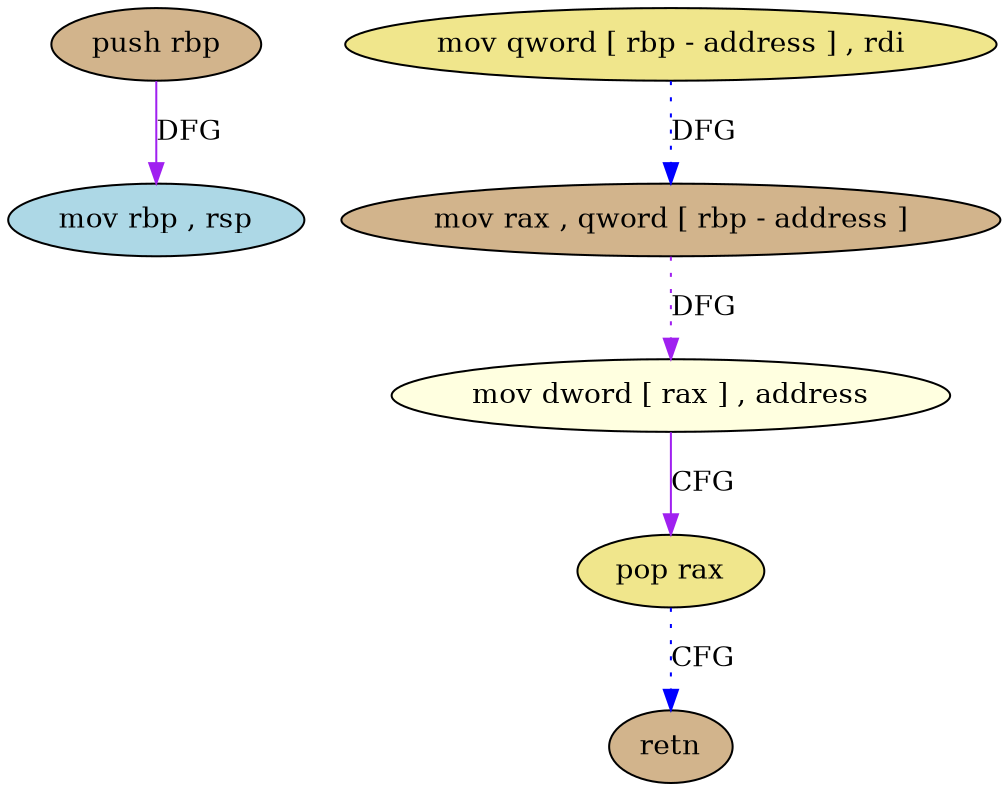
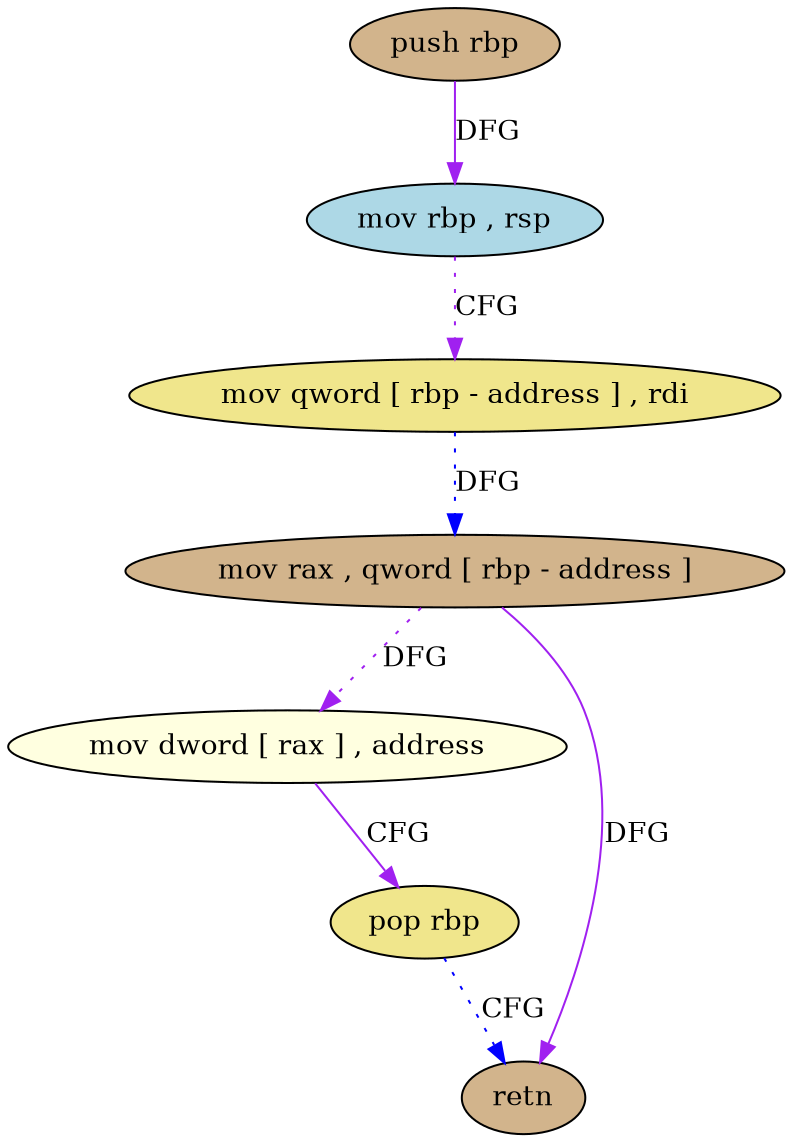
edge "mov rbp , rsp" -> "mov qword [ rbp - address ] , rdi": added, label "CFG"
node "pop rax": label "pop rax" -> "pop rbp"
edge "mov rax , qword [ rbp - address ]" -> "retn": added, label "DFG"
